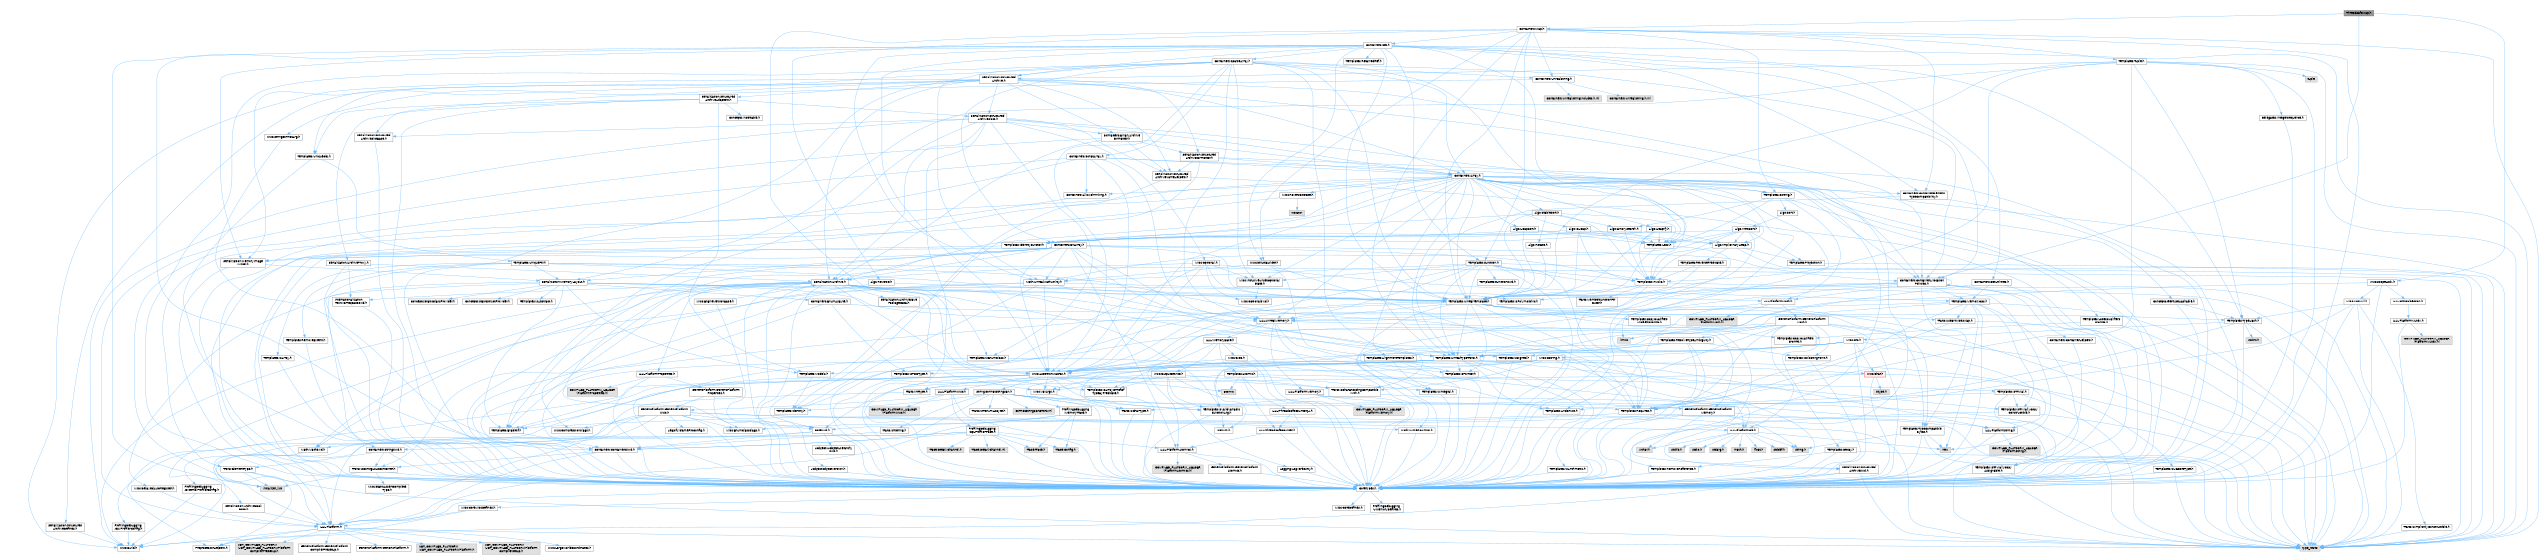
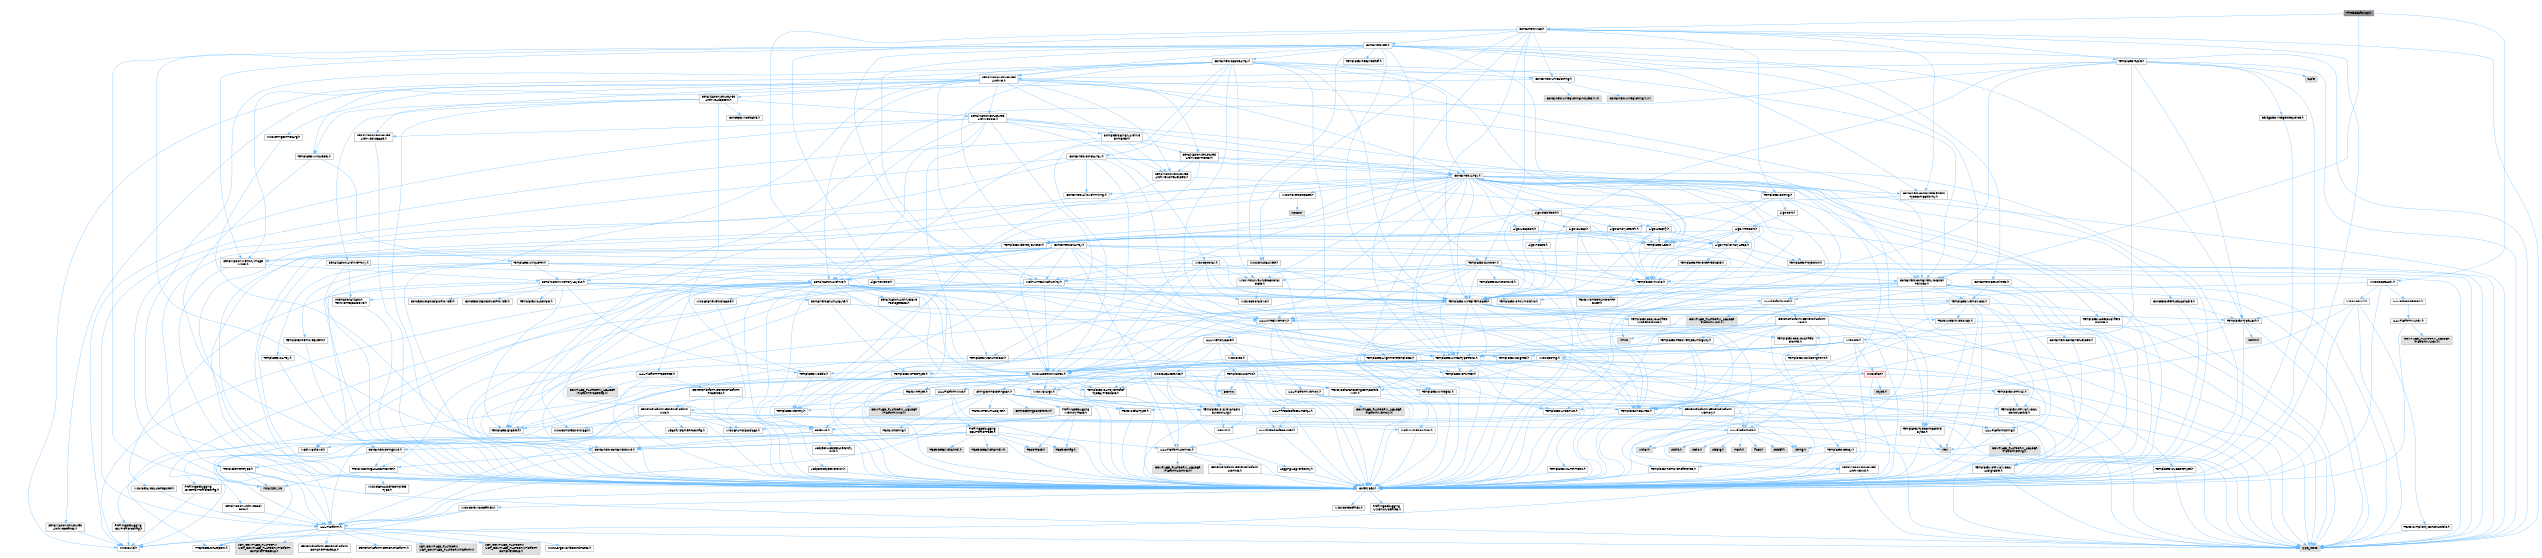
edge "Misc/EngineVersionBase.h" -> "Serialization/Archive.h": reversed
